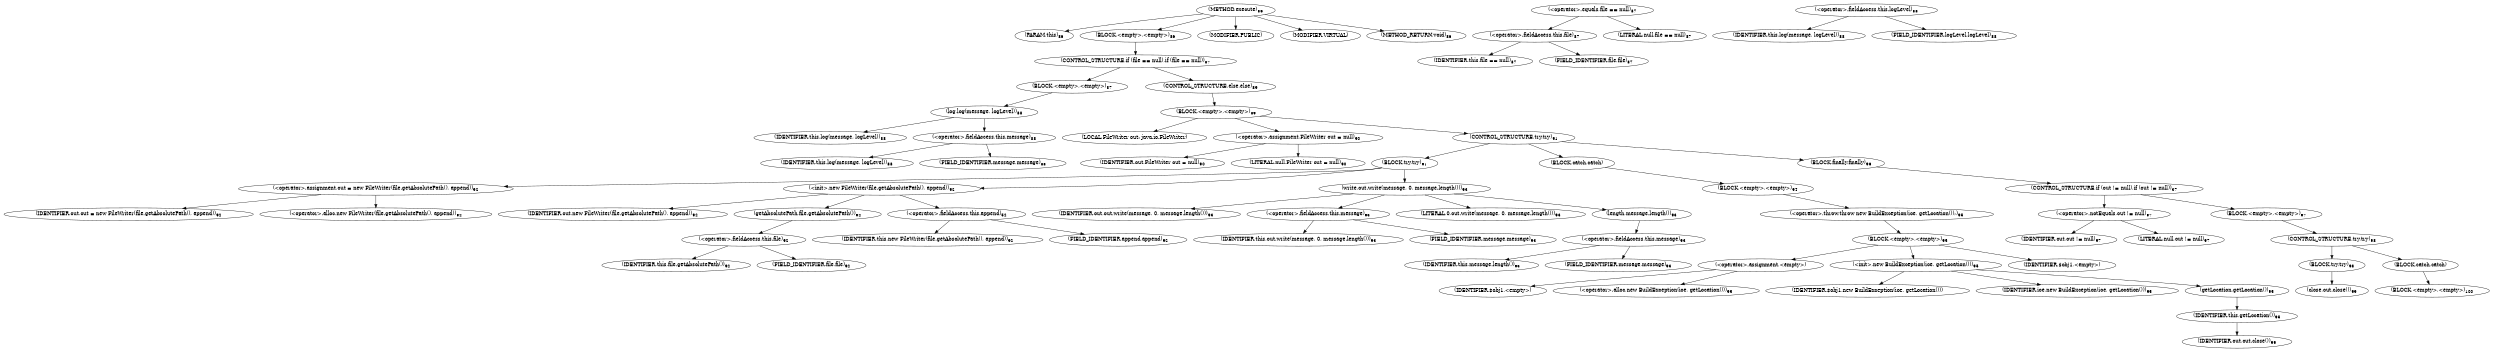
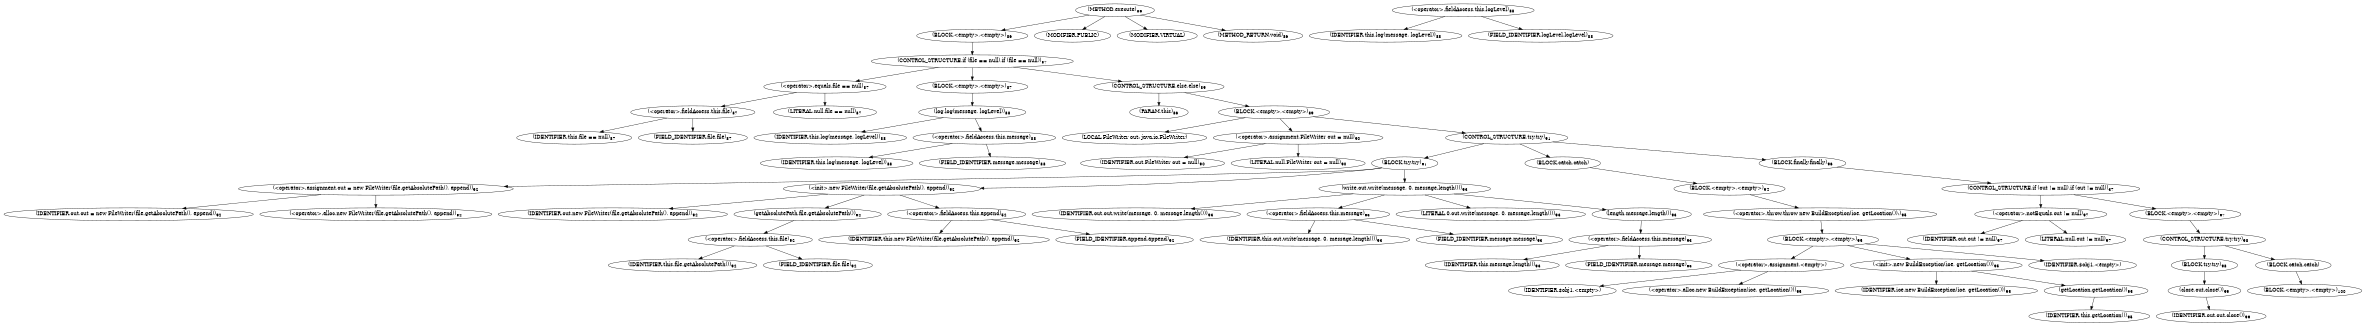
edge "(METHOD,execute)" -> "(PARAM,this)": now "(CONTROL_STRUCTURE,else,else)" -> "(PARAM,this)"
edge "(CONTROL_STRUCTURE,if (file == null),if (file == null))" -> "(<operator>.equals,file == null)": added
node "(IDENTIFIER,$obj1,new BuildException(ioe, getLocation()))": removed
edge "(IDENTIFIER,this,getLocation())" -> "(IDENTIFIER,out,out.close())": now "(close,out.close())" -> "(IDENTIFIER,out,out.close())"
